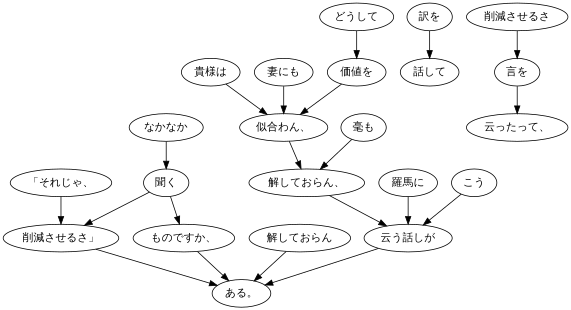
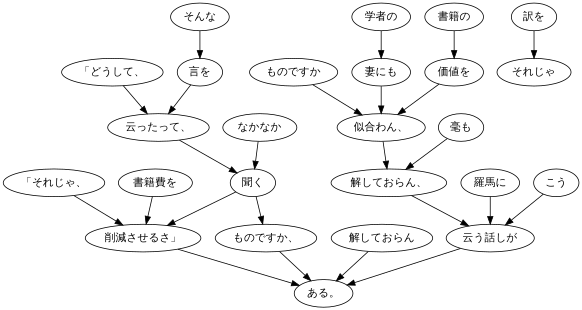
node "どうして": label "どうして" -> "書籍の"
node "学者の": added
node "削減させるさ": label "削減させるさ" -> "そんな"
node "「どうして、": added
node "貴様は": label "貴様は" -> "ものですか"
node "話して": label "話して" -> "それじゃ"
edge "云ったって、" -> "聞く": added
node "書籍費を": added
